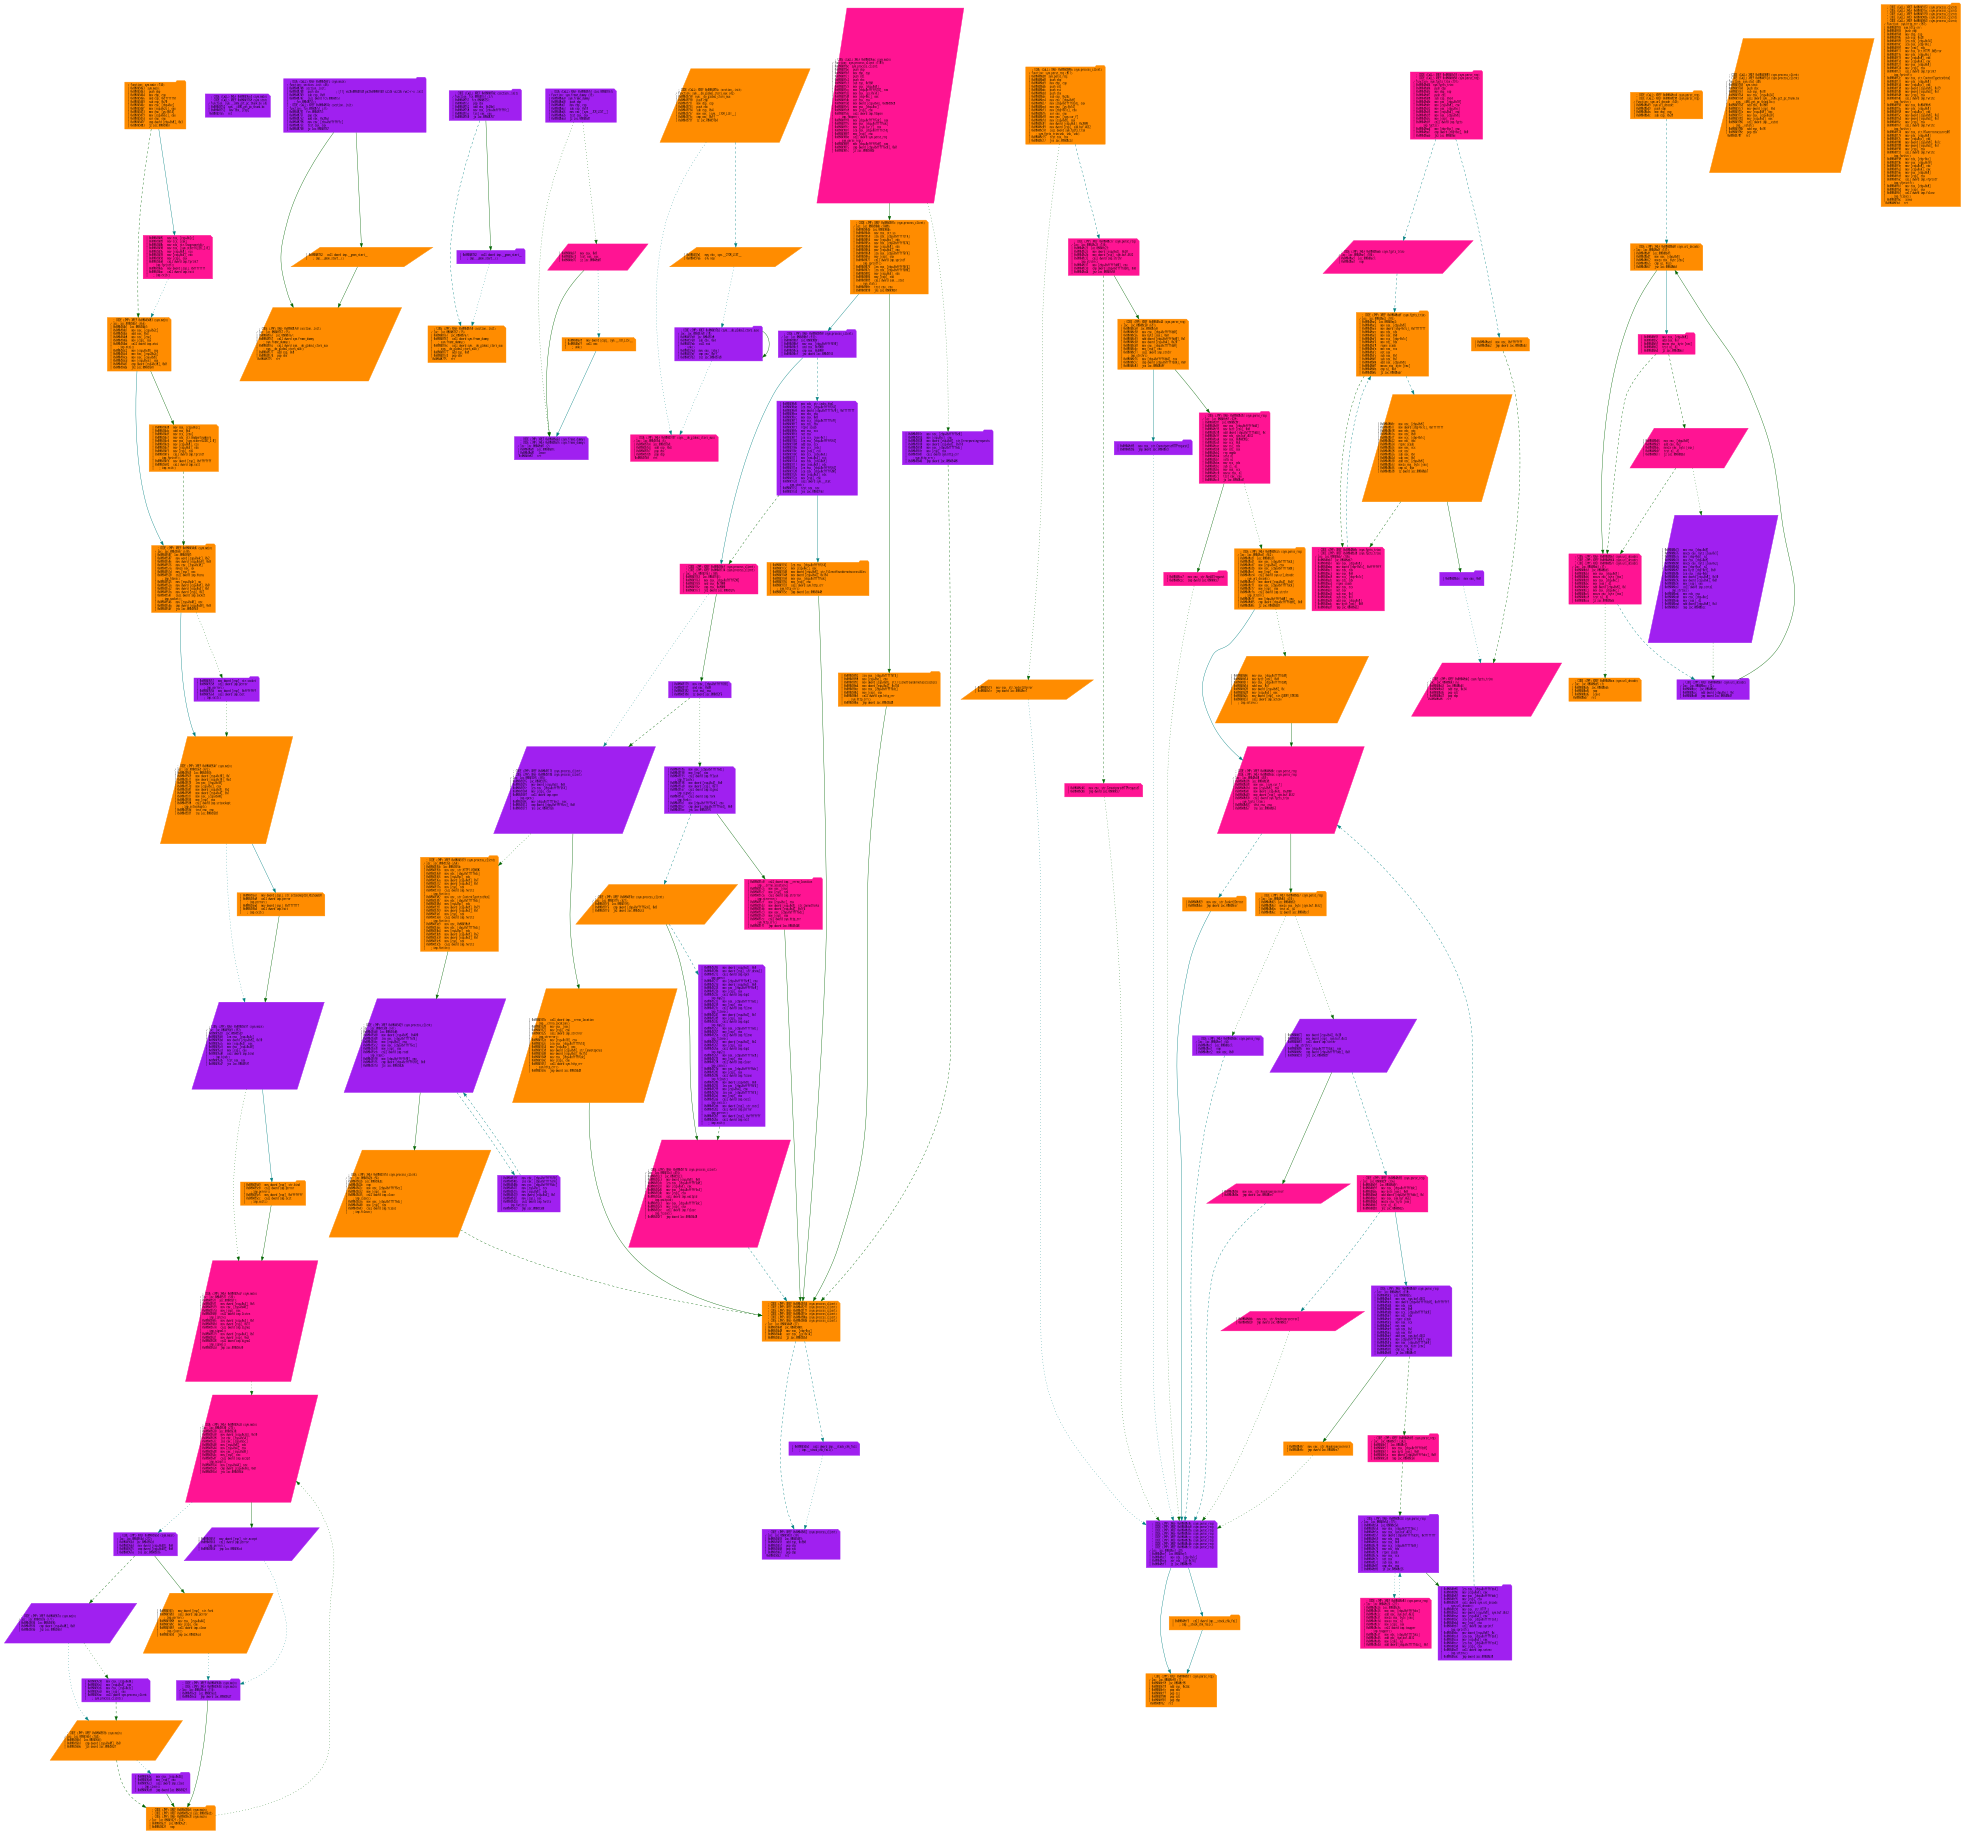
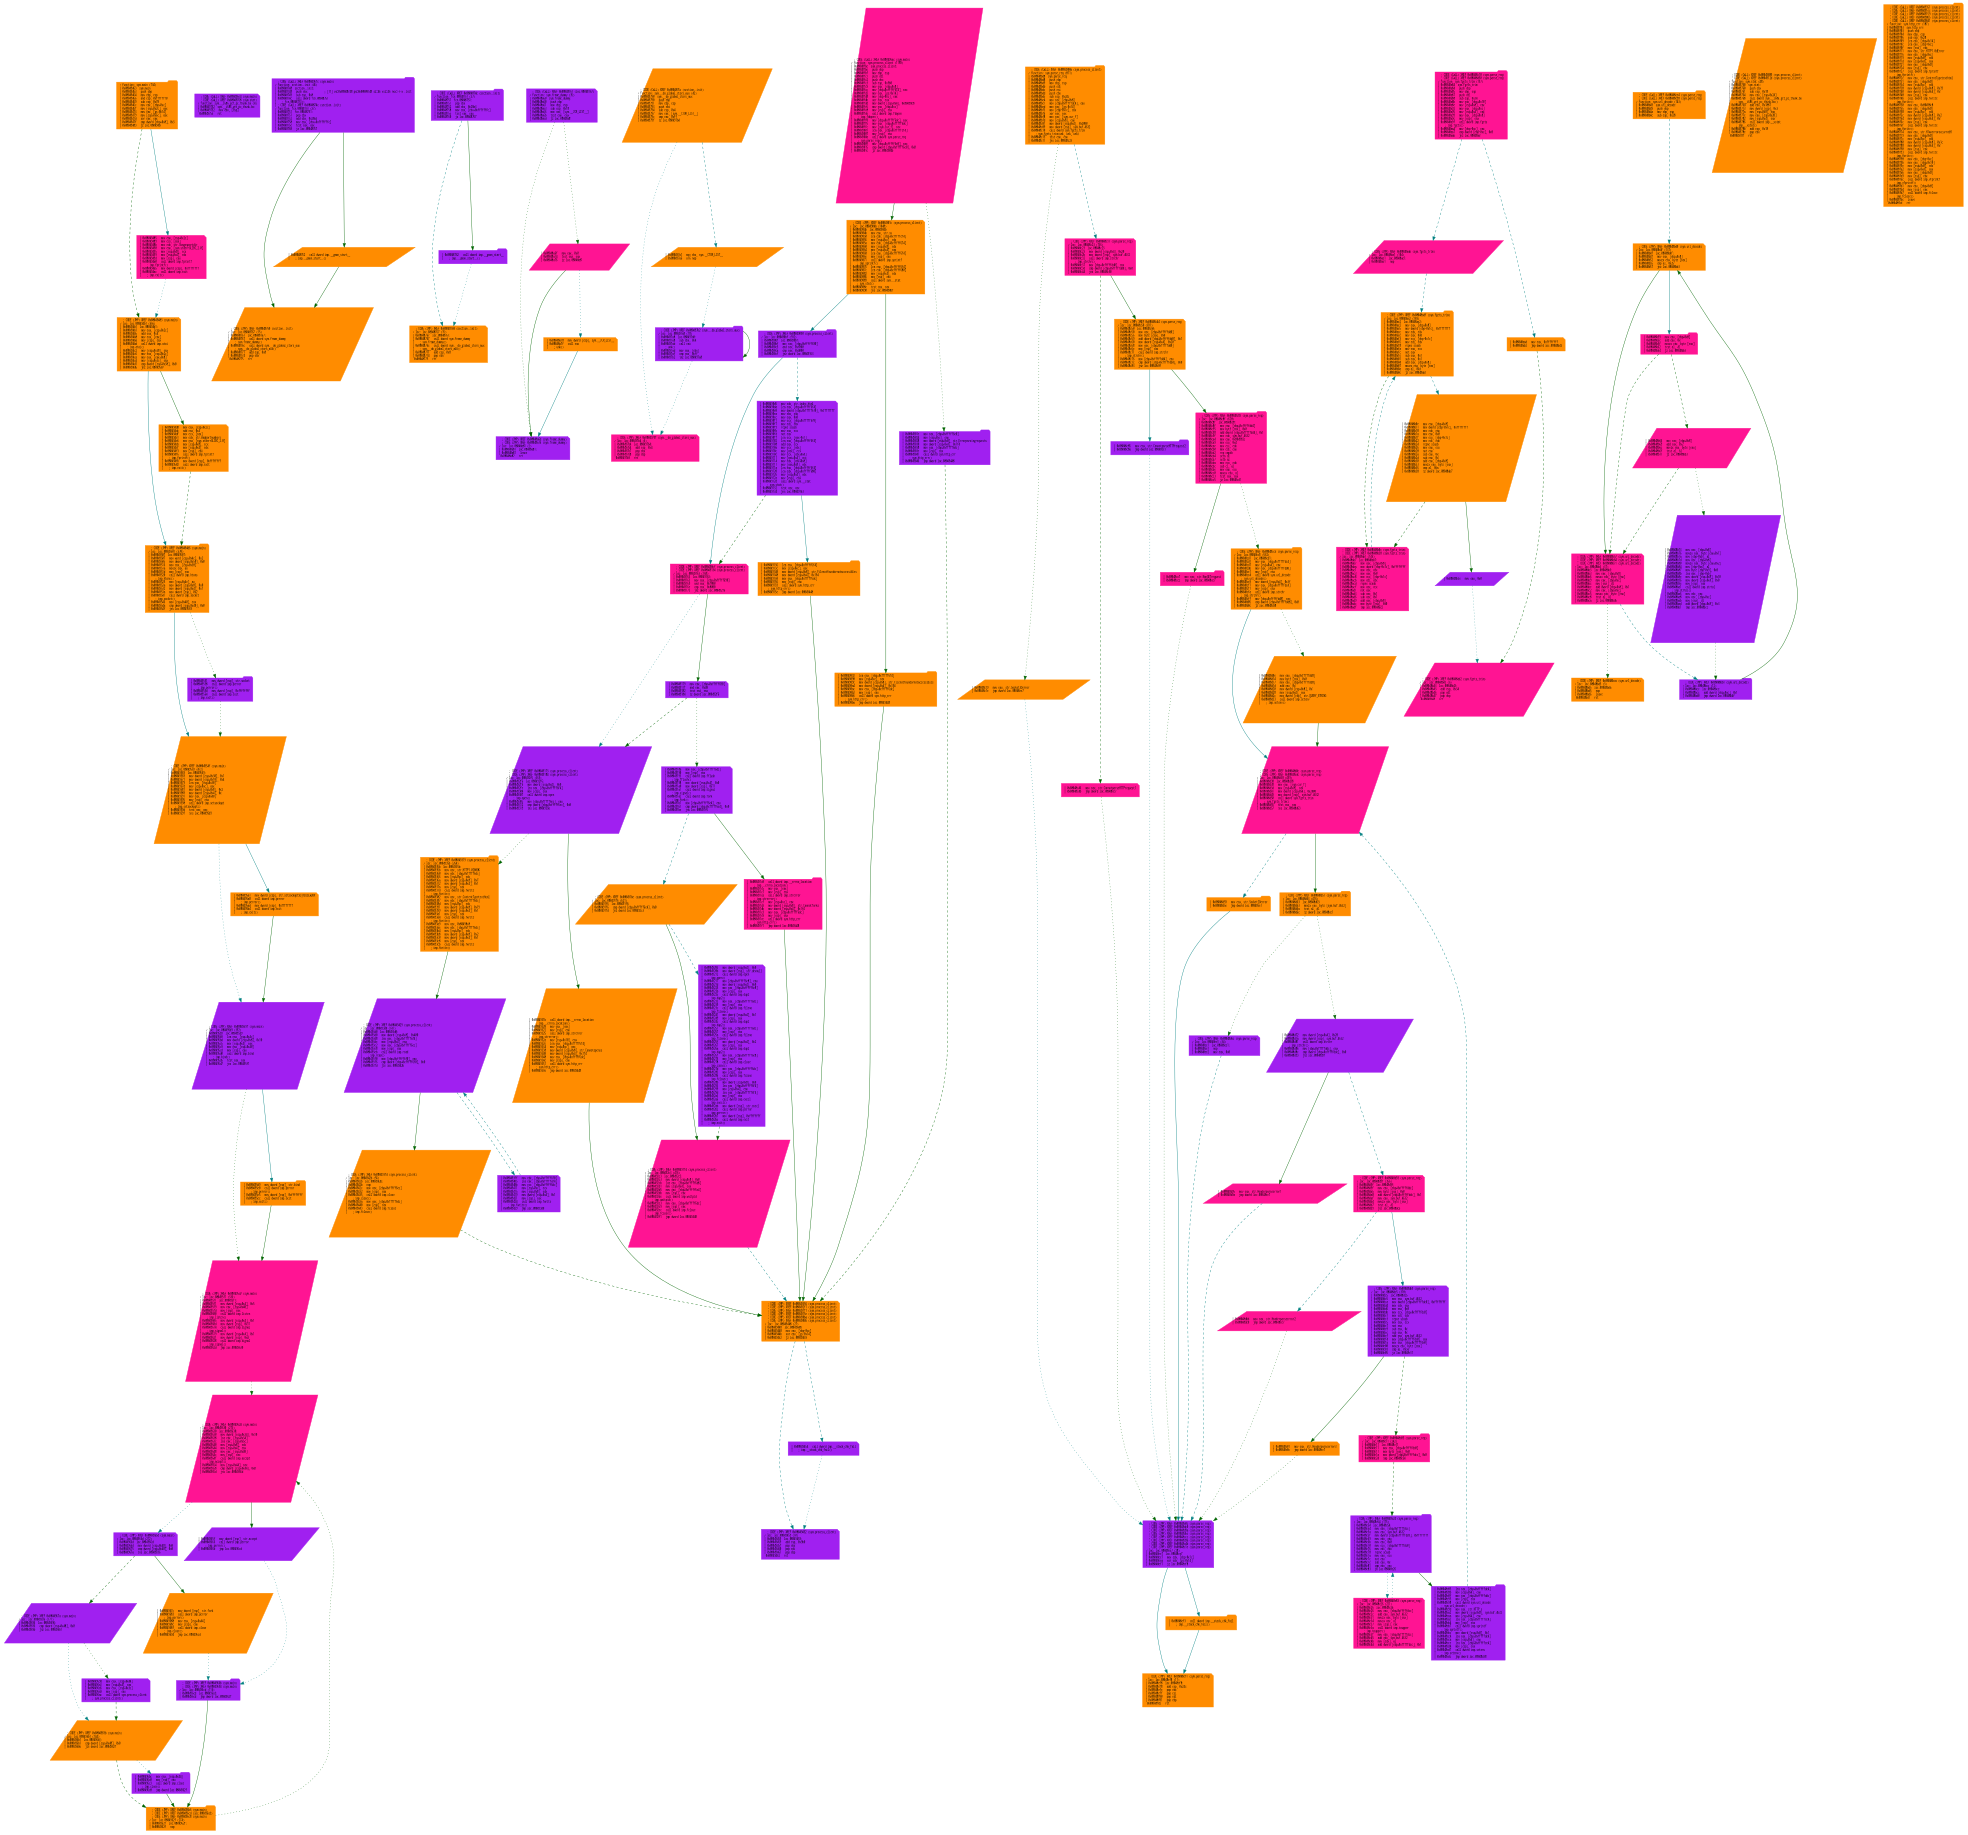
node "| 0x08048b3e   mov eax, 0x0": shape folder -> parallelogram
